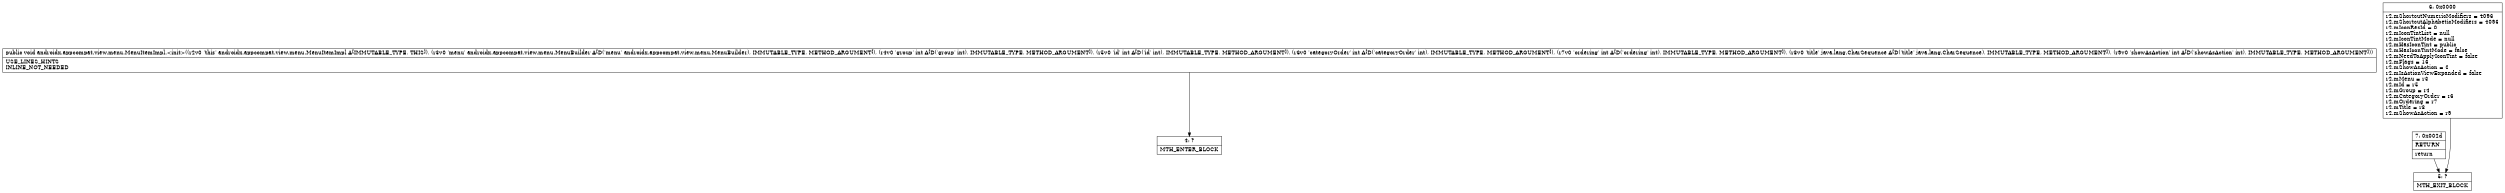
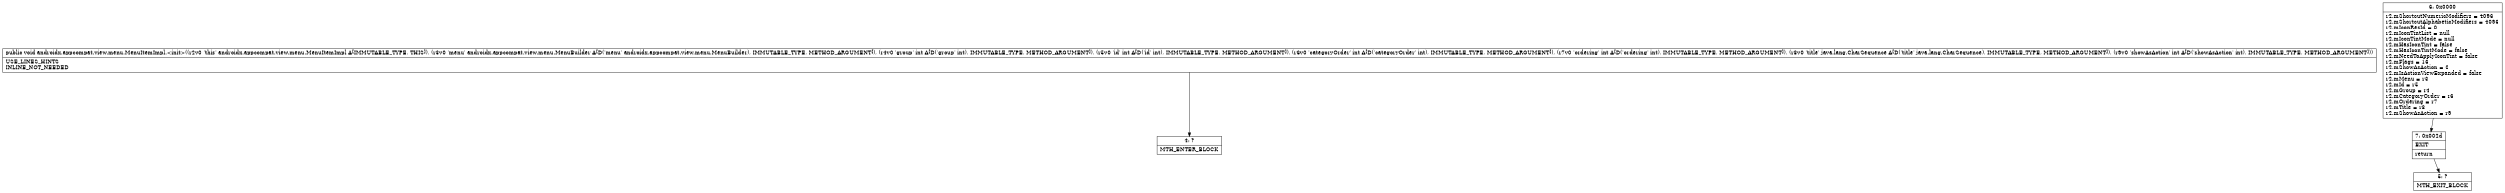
node "6: 0x0000": text "r2.mHasIconTint = public" -> "r2.mHasIconTint = false"
edge "6: 0x0000" -> "5: ?": now "6: 0x0000" -> "7: 0x002d"
node "7: 0x002d": text "RETURN" -> "EXIT"
